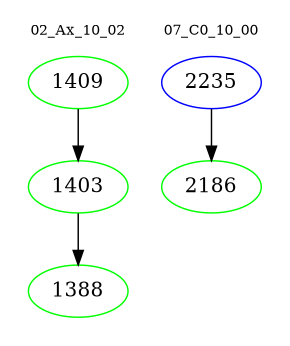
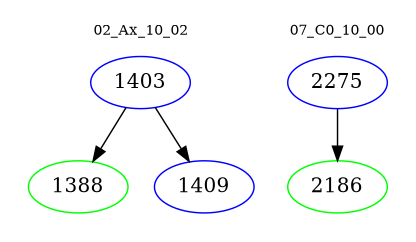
node "1409": color green -> blue
node "2235": label "2235" -> "2275"
edge "1409" -> "1403": reversed
node "1403": color green -> blue
